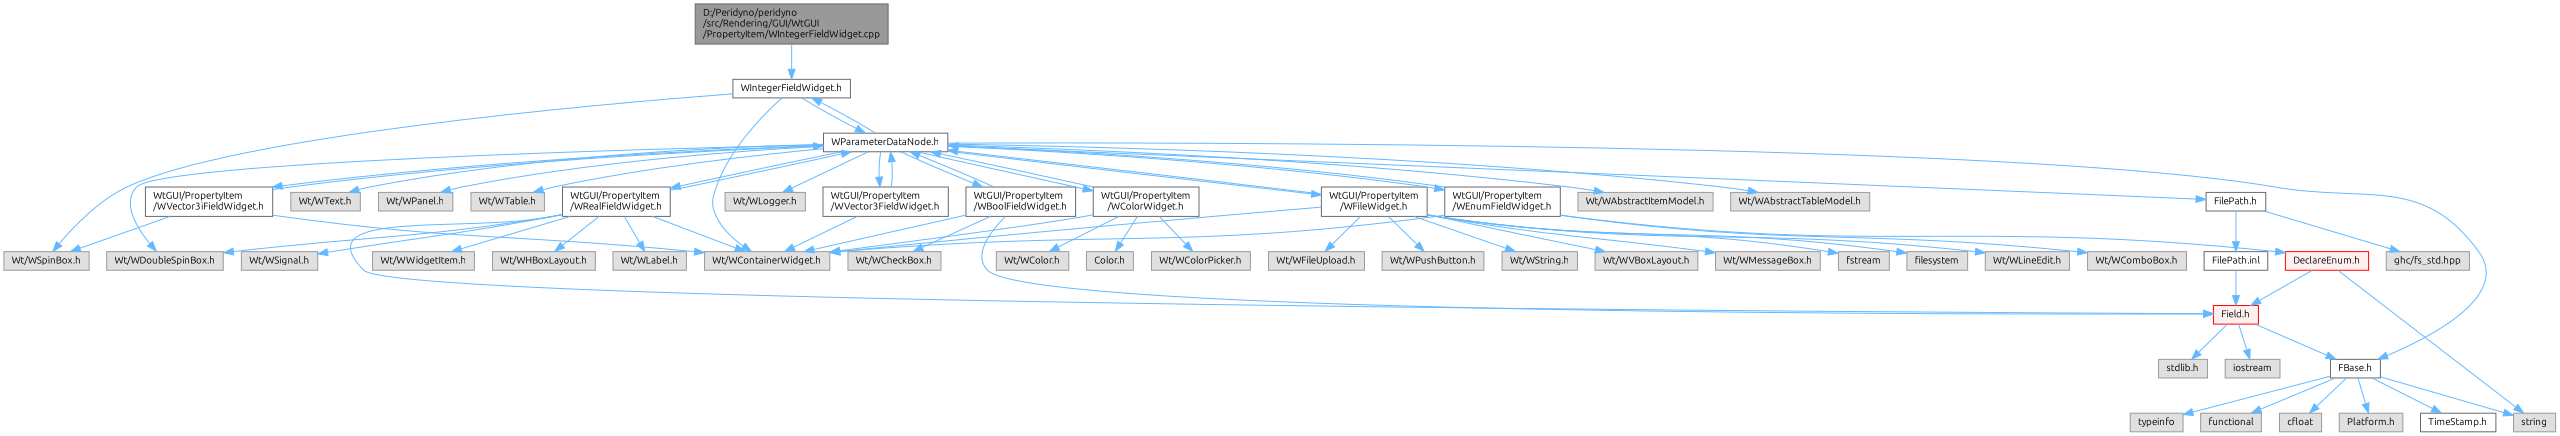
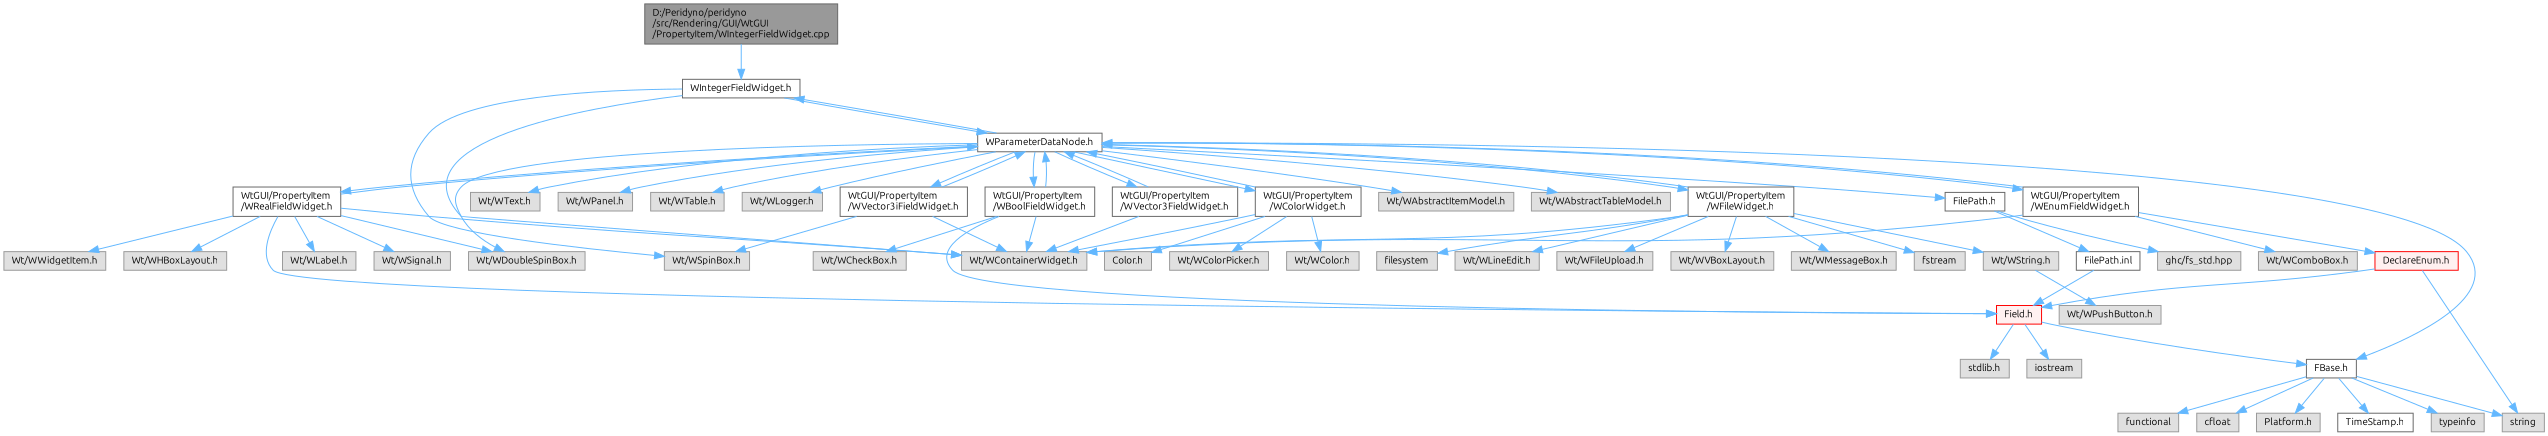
edge "WtGUI/PropertyItem /WFileWidget.h" -> "Wt/WPushButton.h": now "Wt/WString.h" -> "Wt/WPushButton.h"
